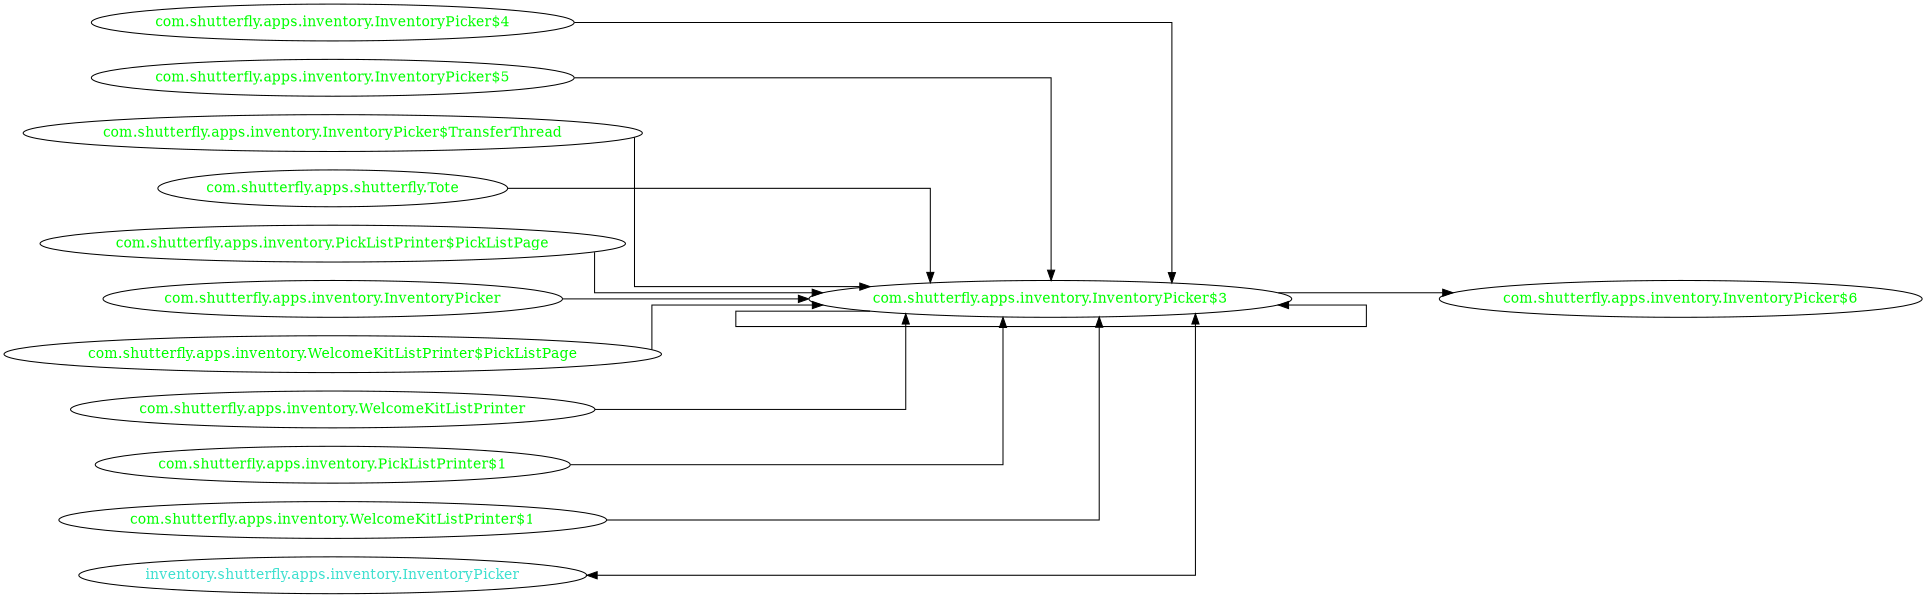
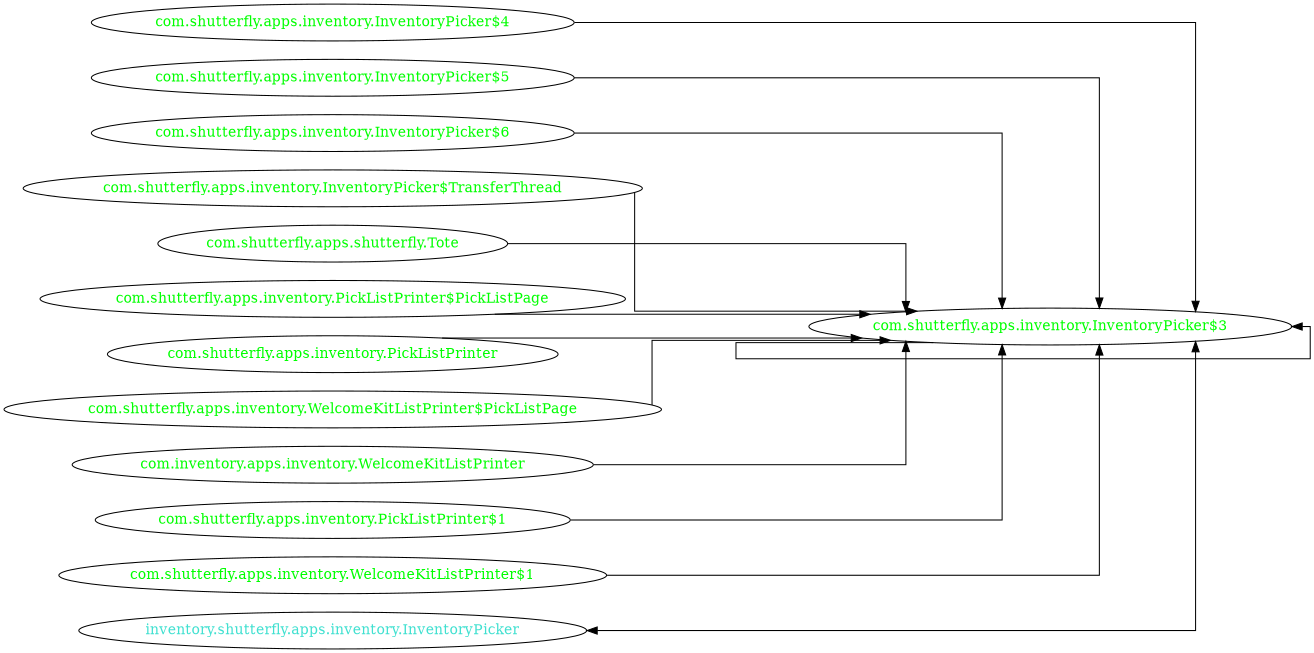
edge "com.shutterfly.apps.inventory.InventoryPicker$3" -> "com.shutterfly.apps.inventory.InventoryPicker$6": reversed
node "com.shutterfly.apps.inventory.InventoryPicker": label "com.shutterfly.apps.inventory.InventoryPicker" -> "com.shutterfly.apps.inventory.PickListPrinter"
node "com.shutterfly.apps.inventory.WelcomeKitListPrinter": label "com.shutterfly.apps.inventory.WelcomeKitListPrinter" -> "com.inventory.apps.inventory.WelcomeKitListPrinter"
